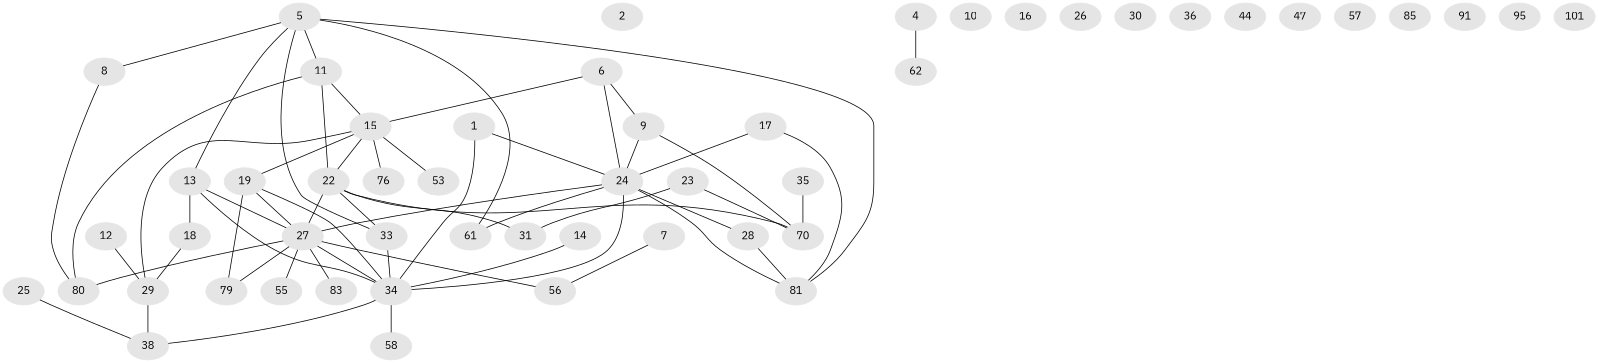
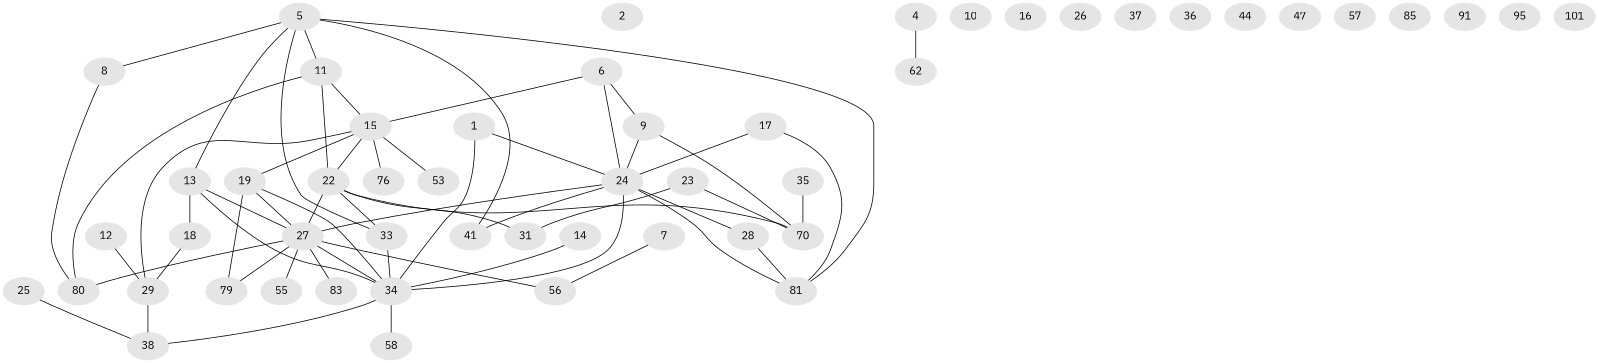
node "30": label "30" -> "37"
node "61": label "61" -> "41"
